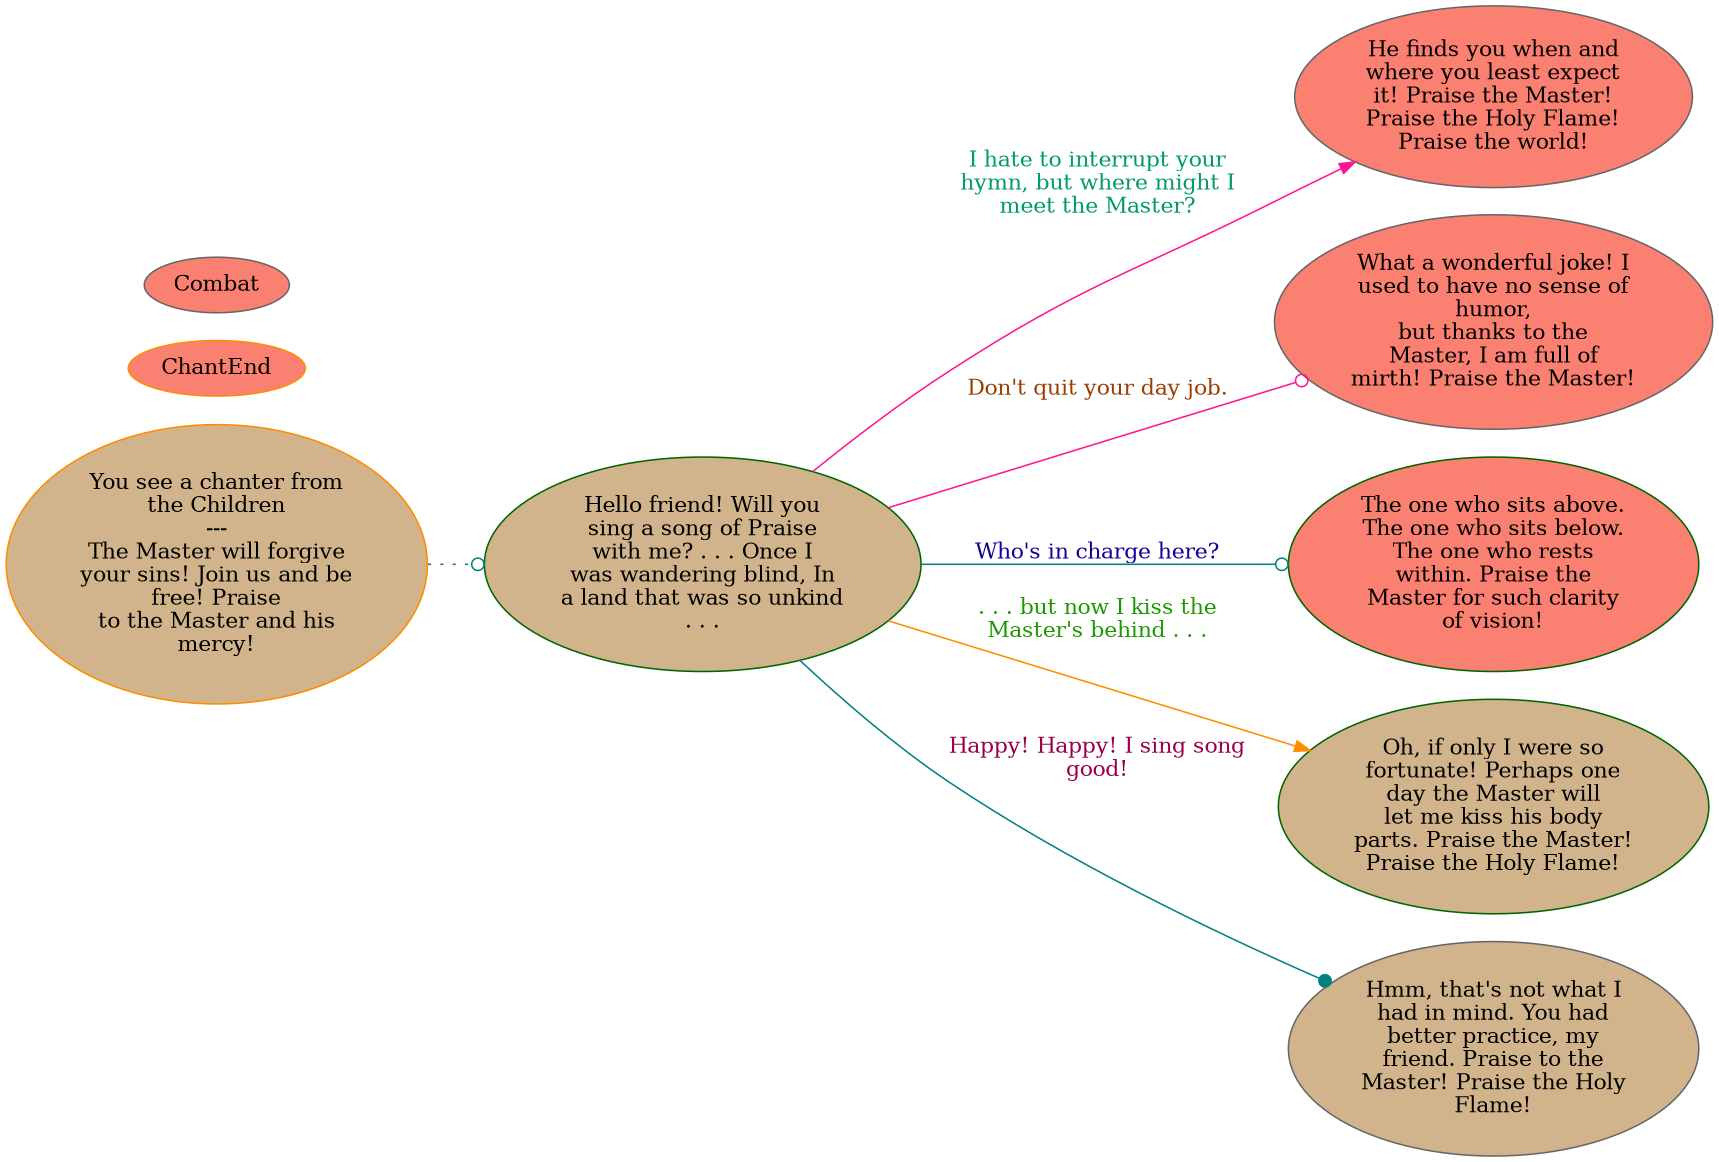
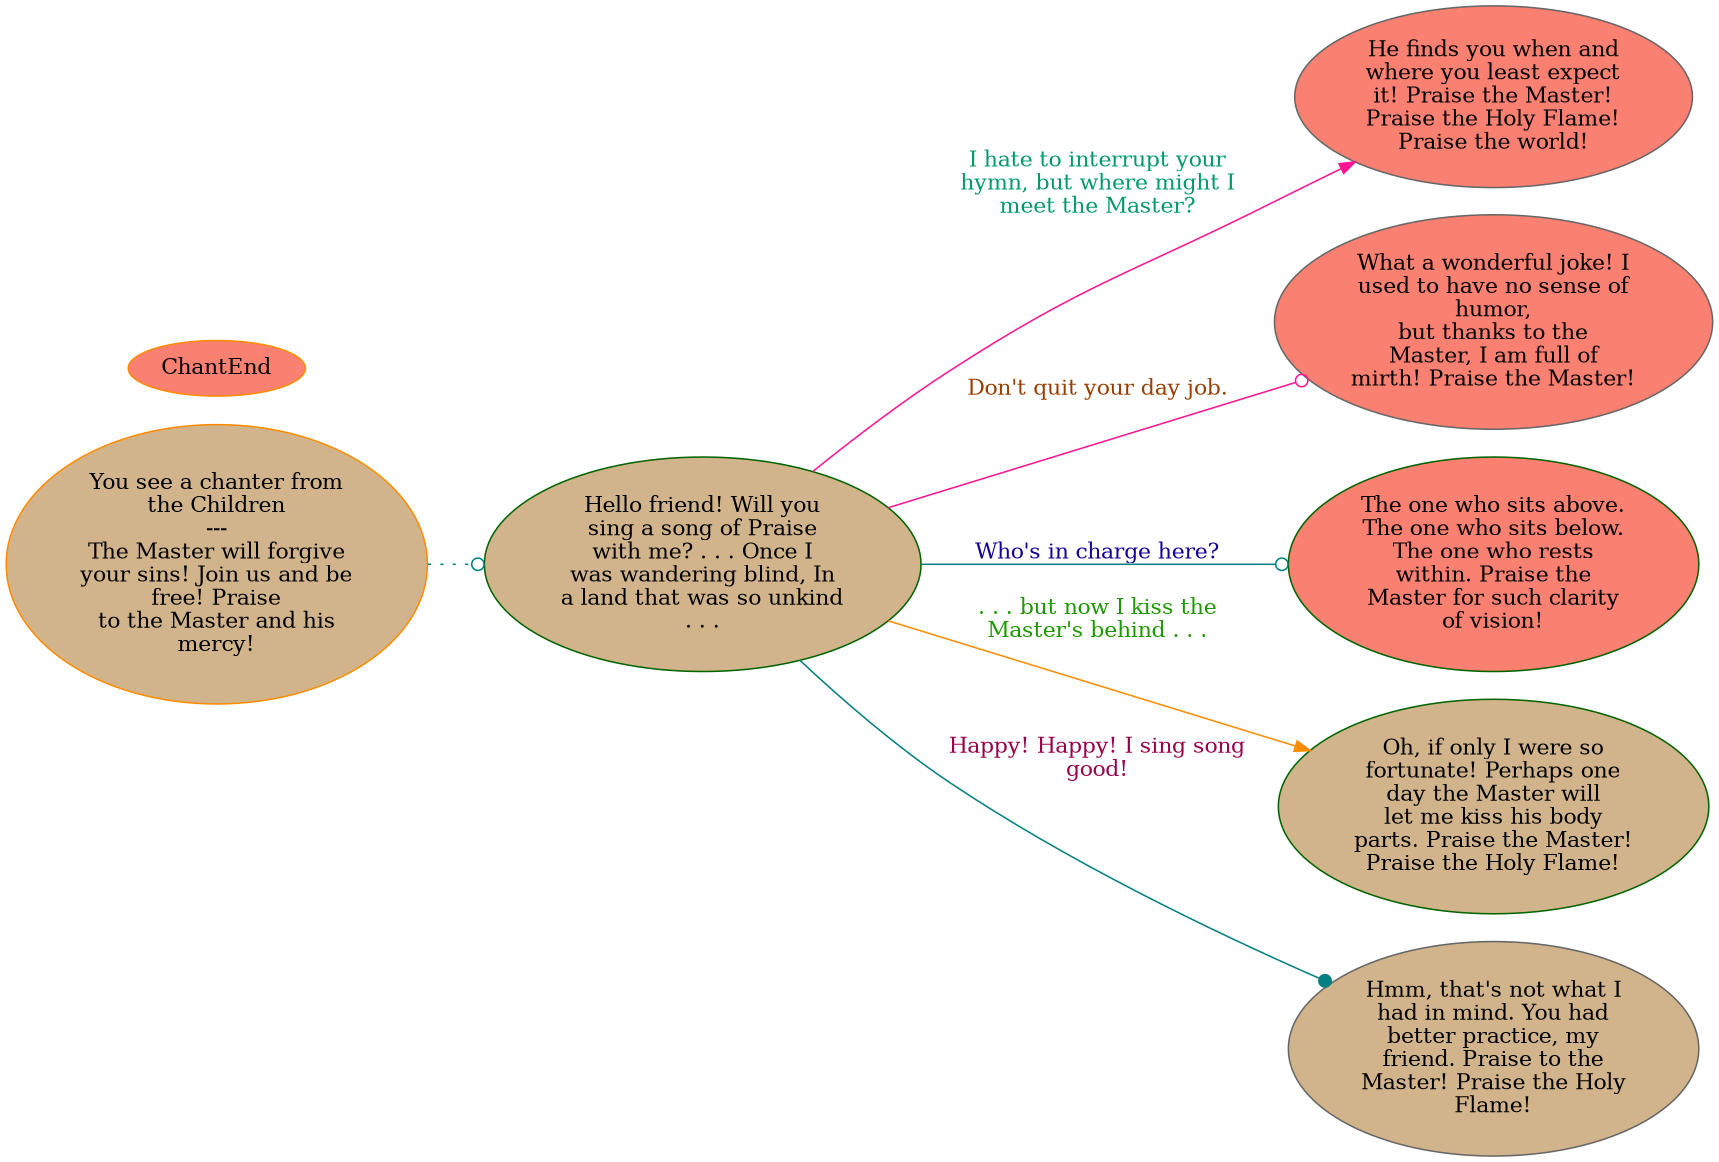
node "Combat": removed
